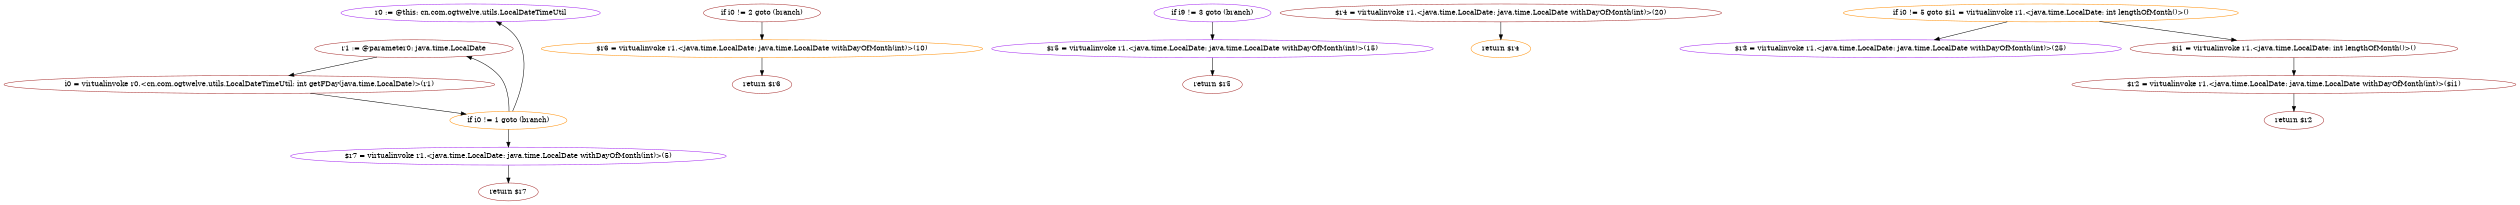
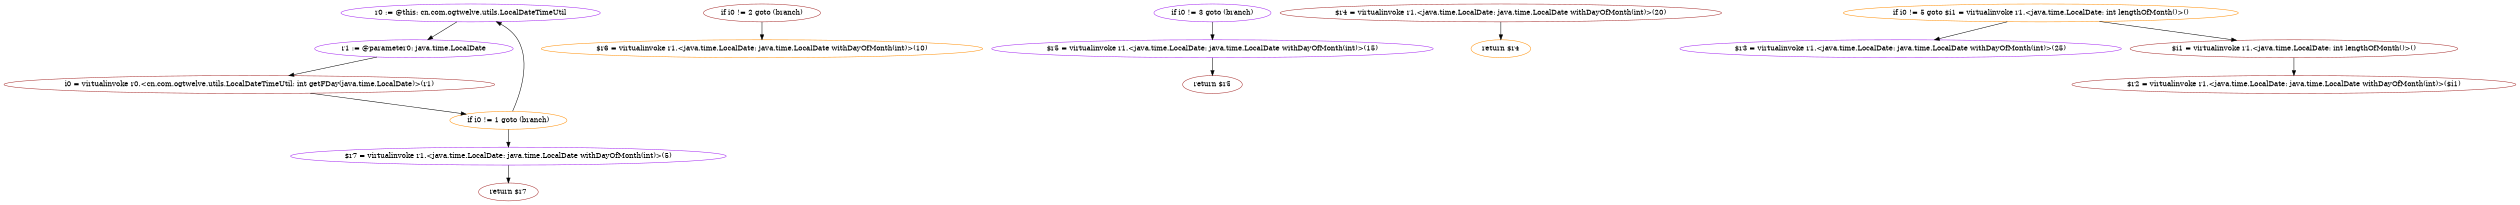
node "if i9 != 3 goto (branch)": label "if i9 != 3 goto (branch)" -> "if i0 != 3 goto (branch)"
node "r1 := @parameter0: java.time.LocalDate": color brown -> purple
edge "if i0 != 1 goto (branch)" -> "r1 := @parameter0: java.time.LocalDate": now "r0 := @this: cn.com.ogtwelve.utils.LocalDateTimeUtil" -> "r1 := @parameter0: java.time.LocalDate"
node "return $r6": removed
node "return $r2": removed
